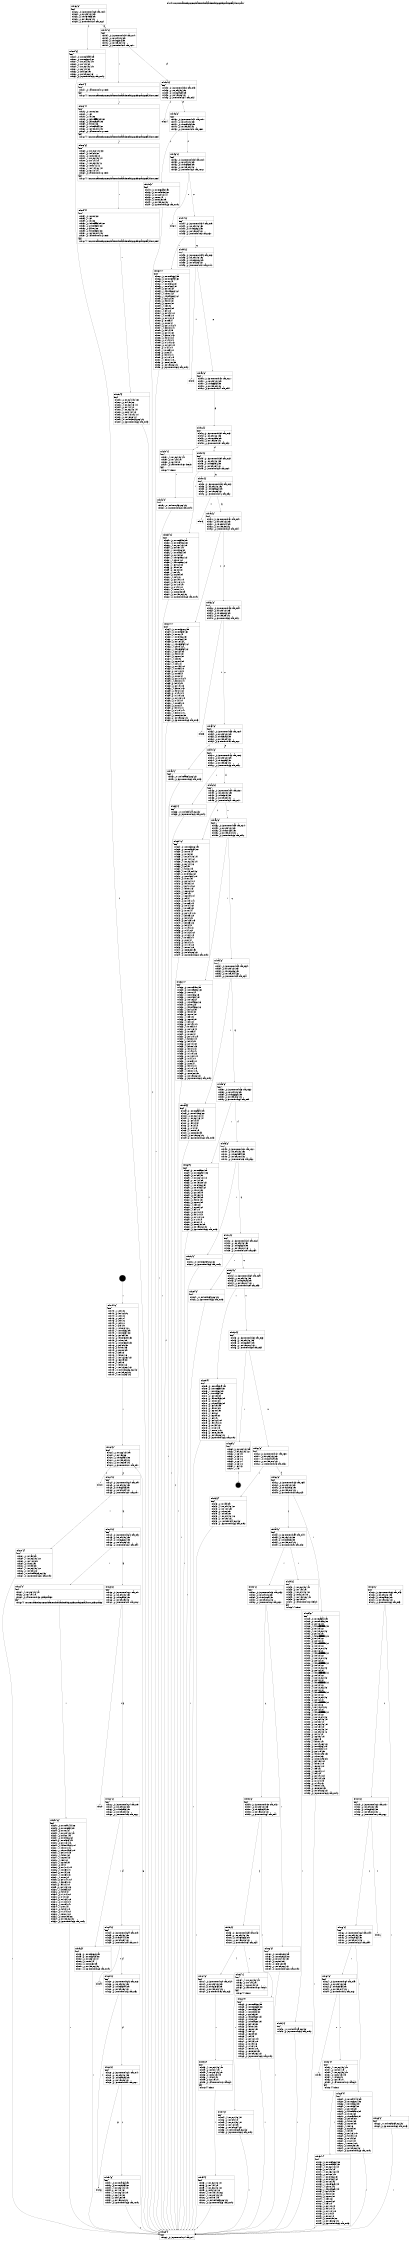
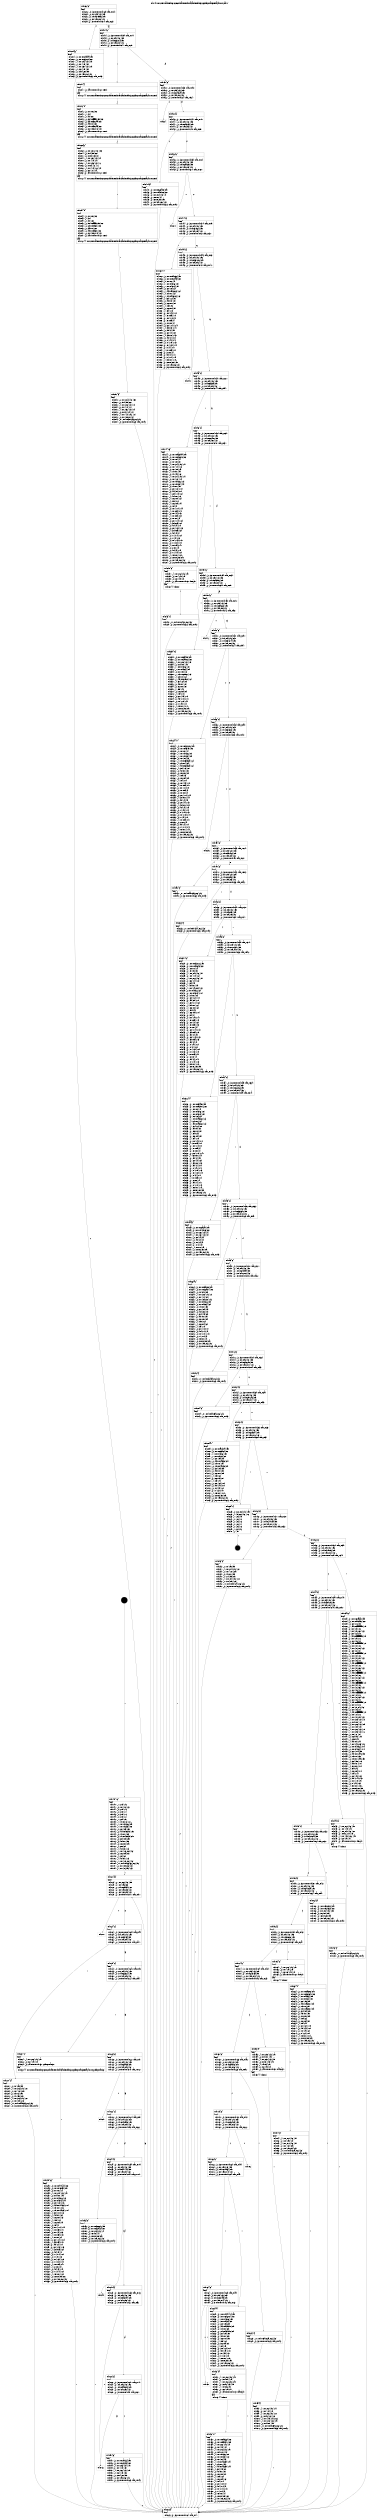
node "0x402144 [165]": added
edge "0x401c14 [28]" -> "0x401c30 [28]": added, label "3"
